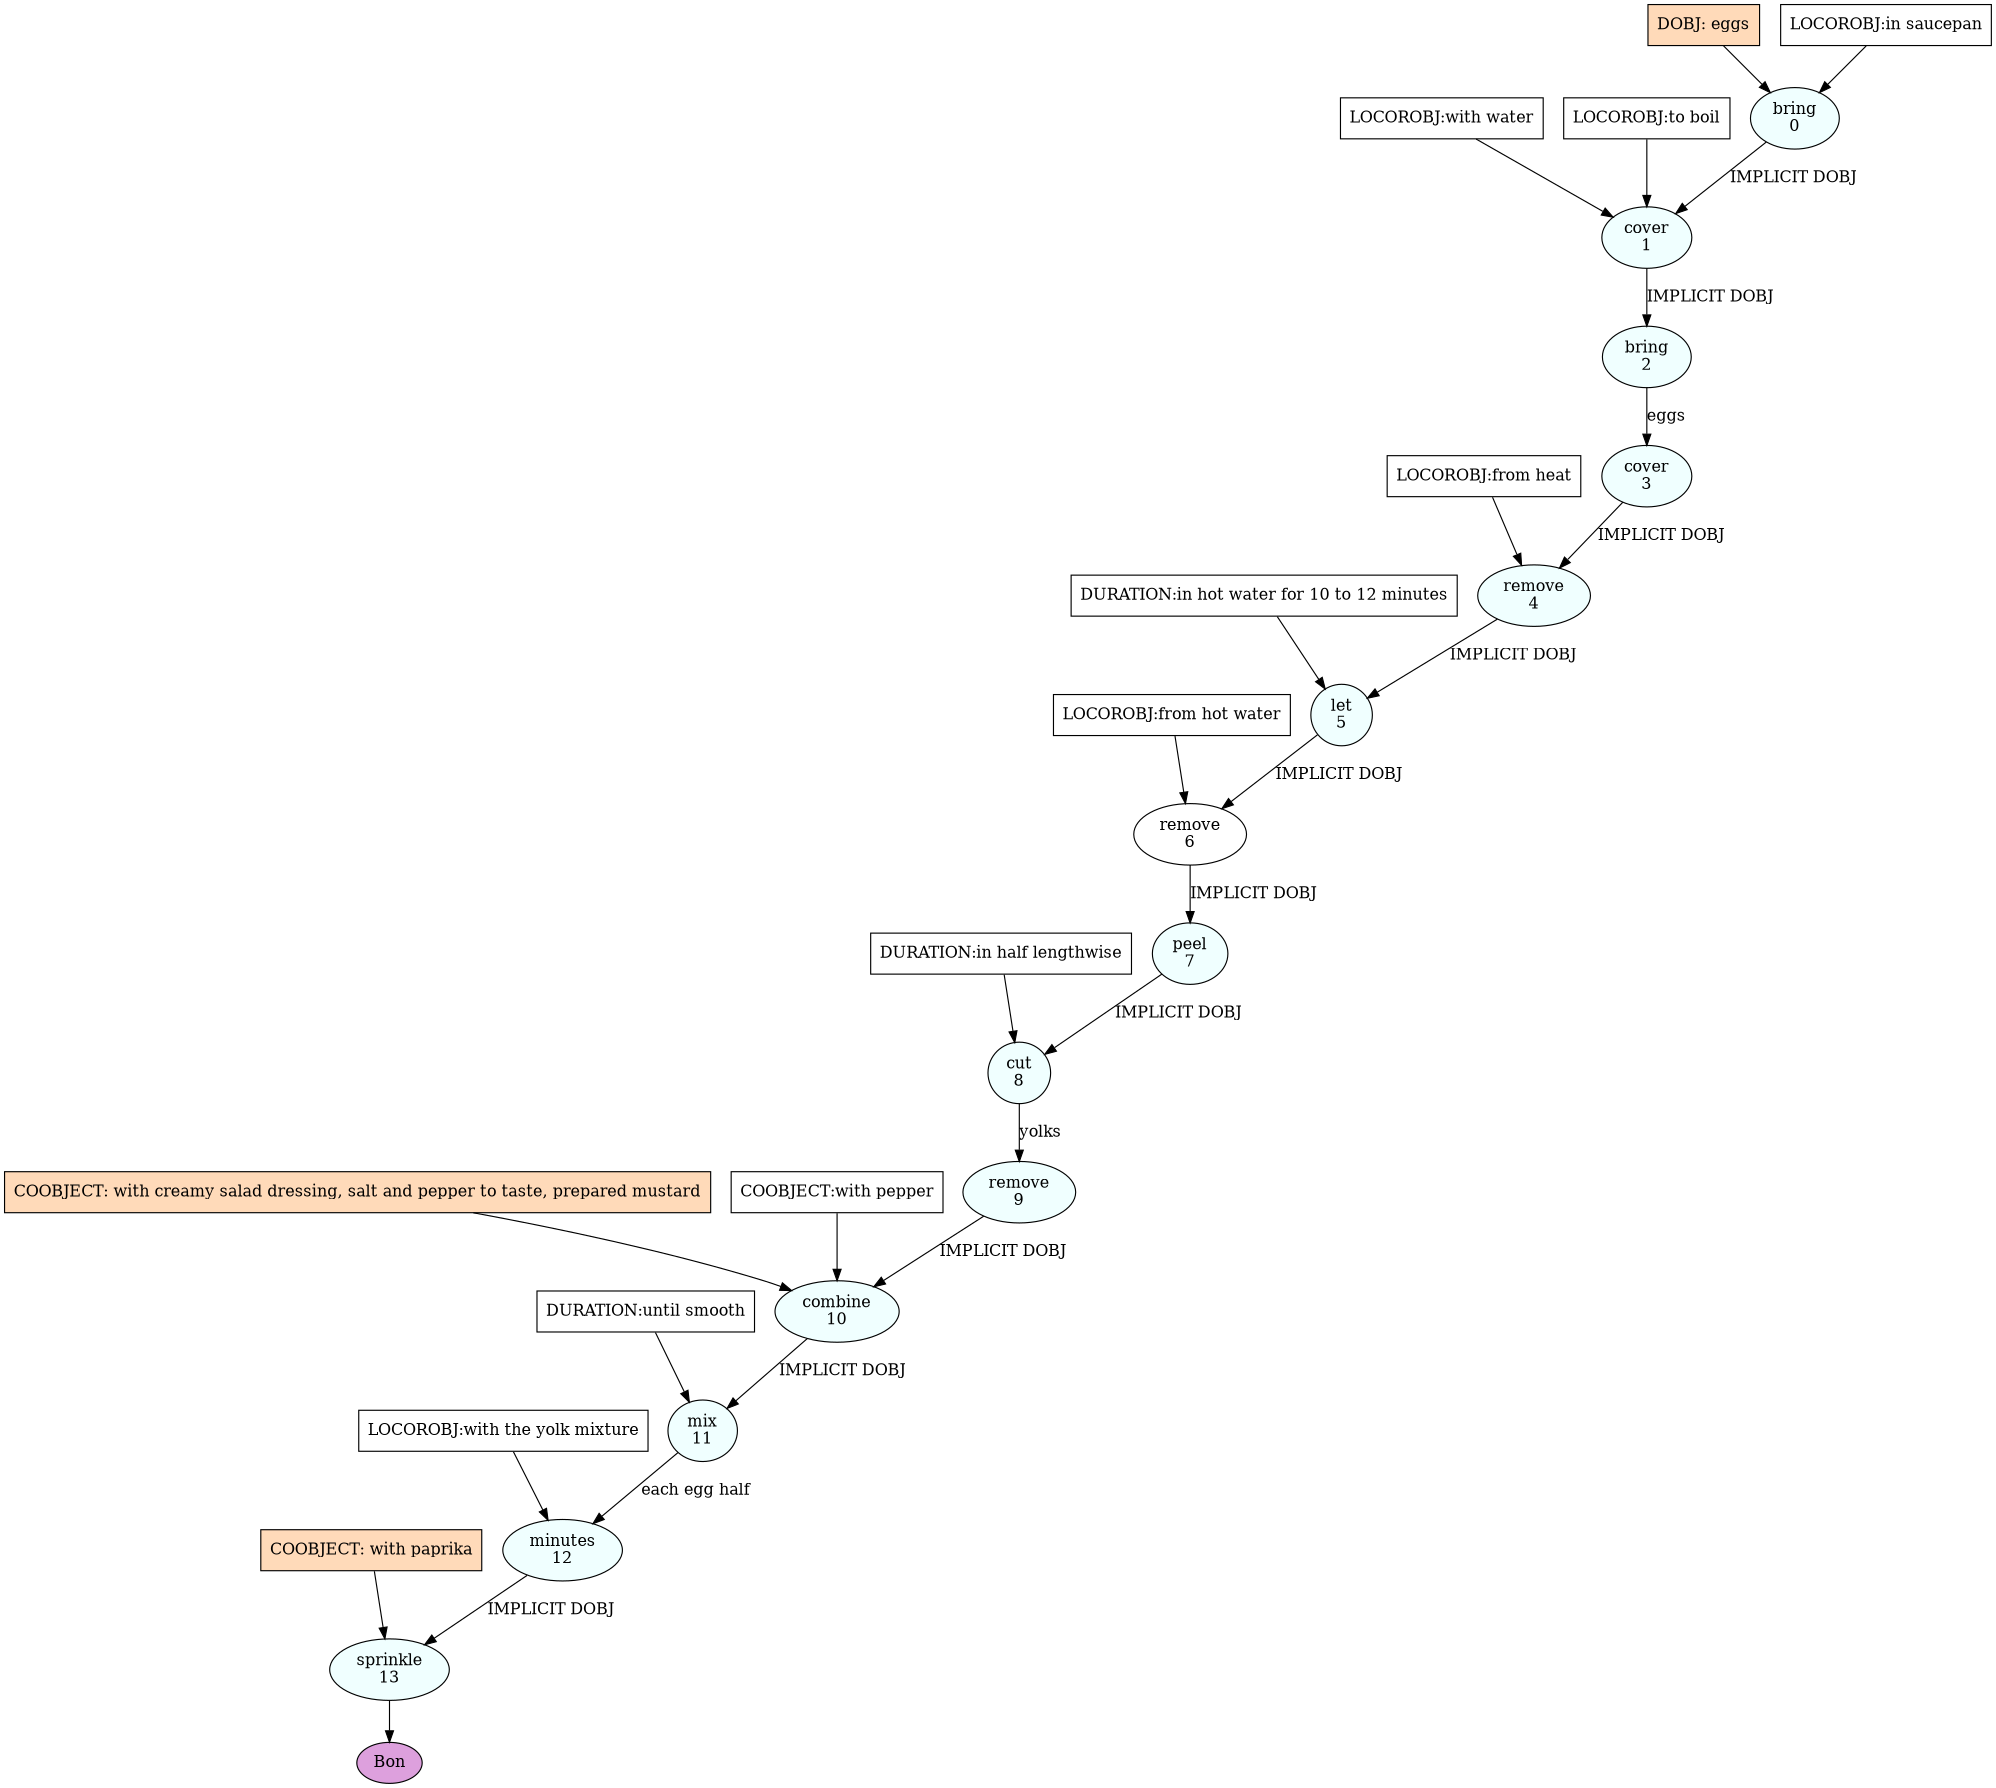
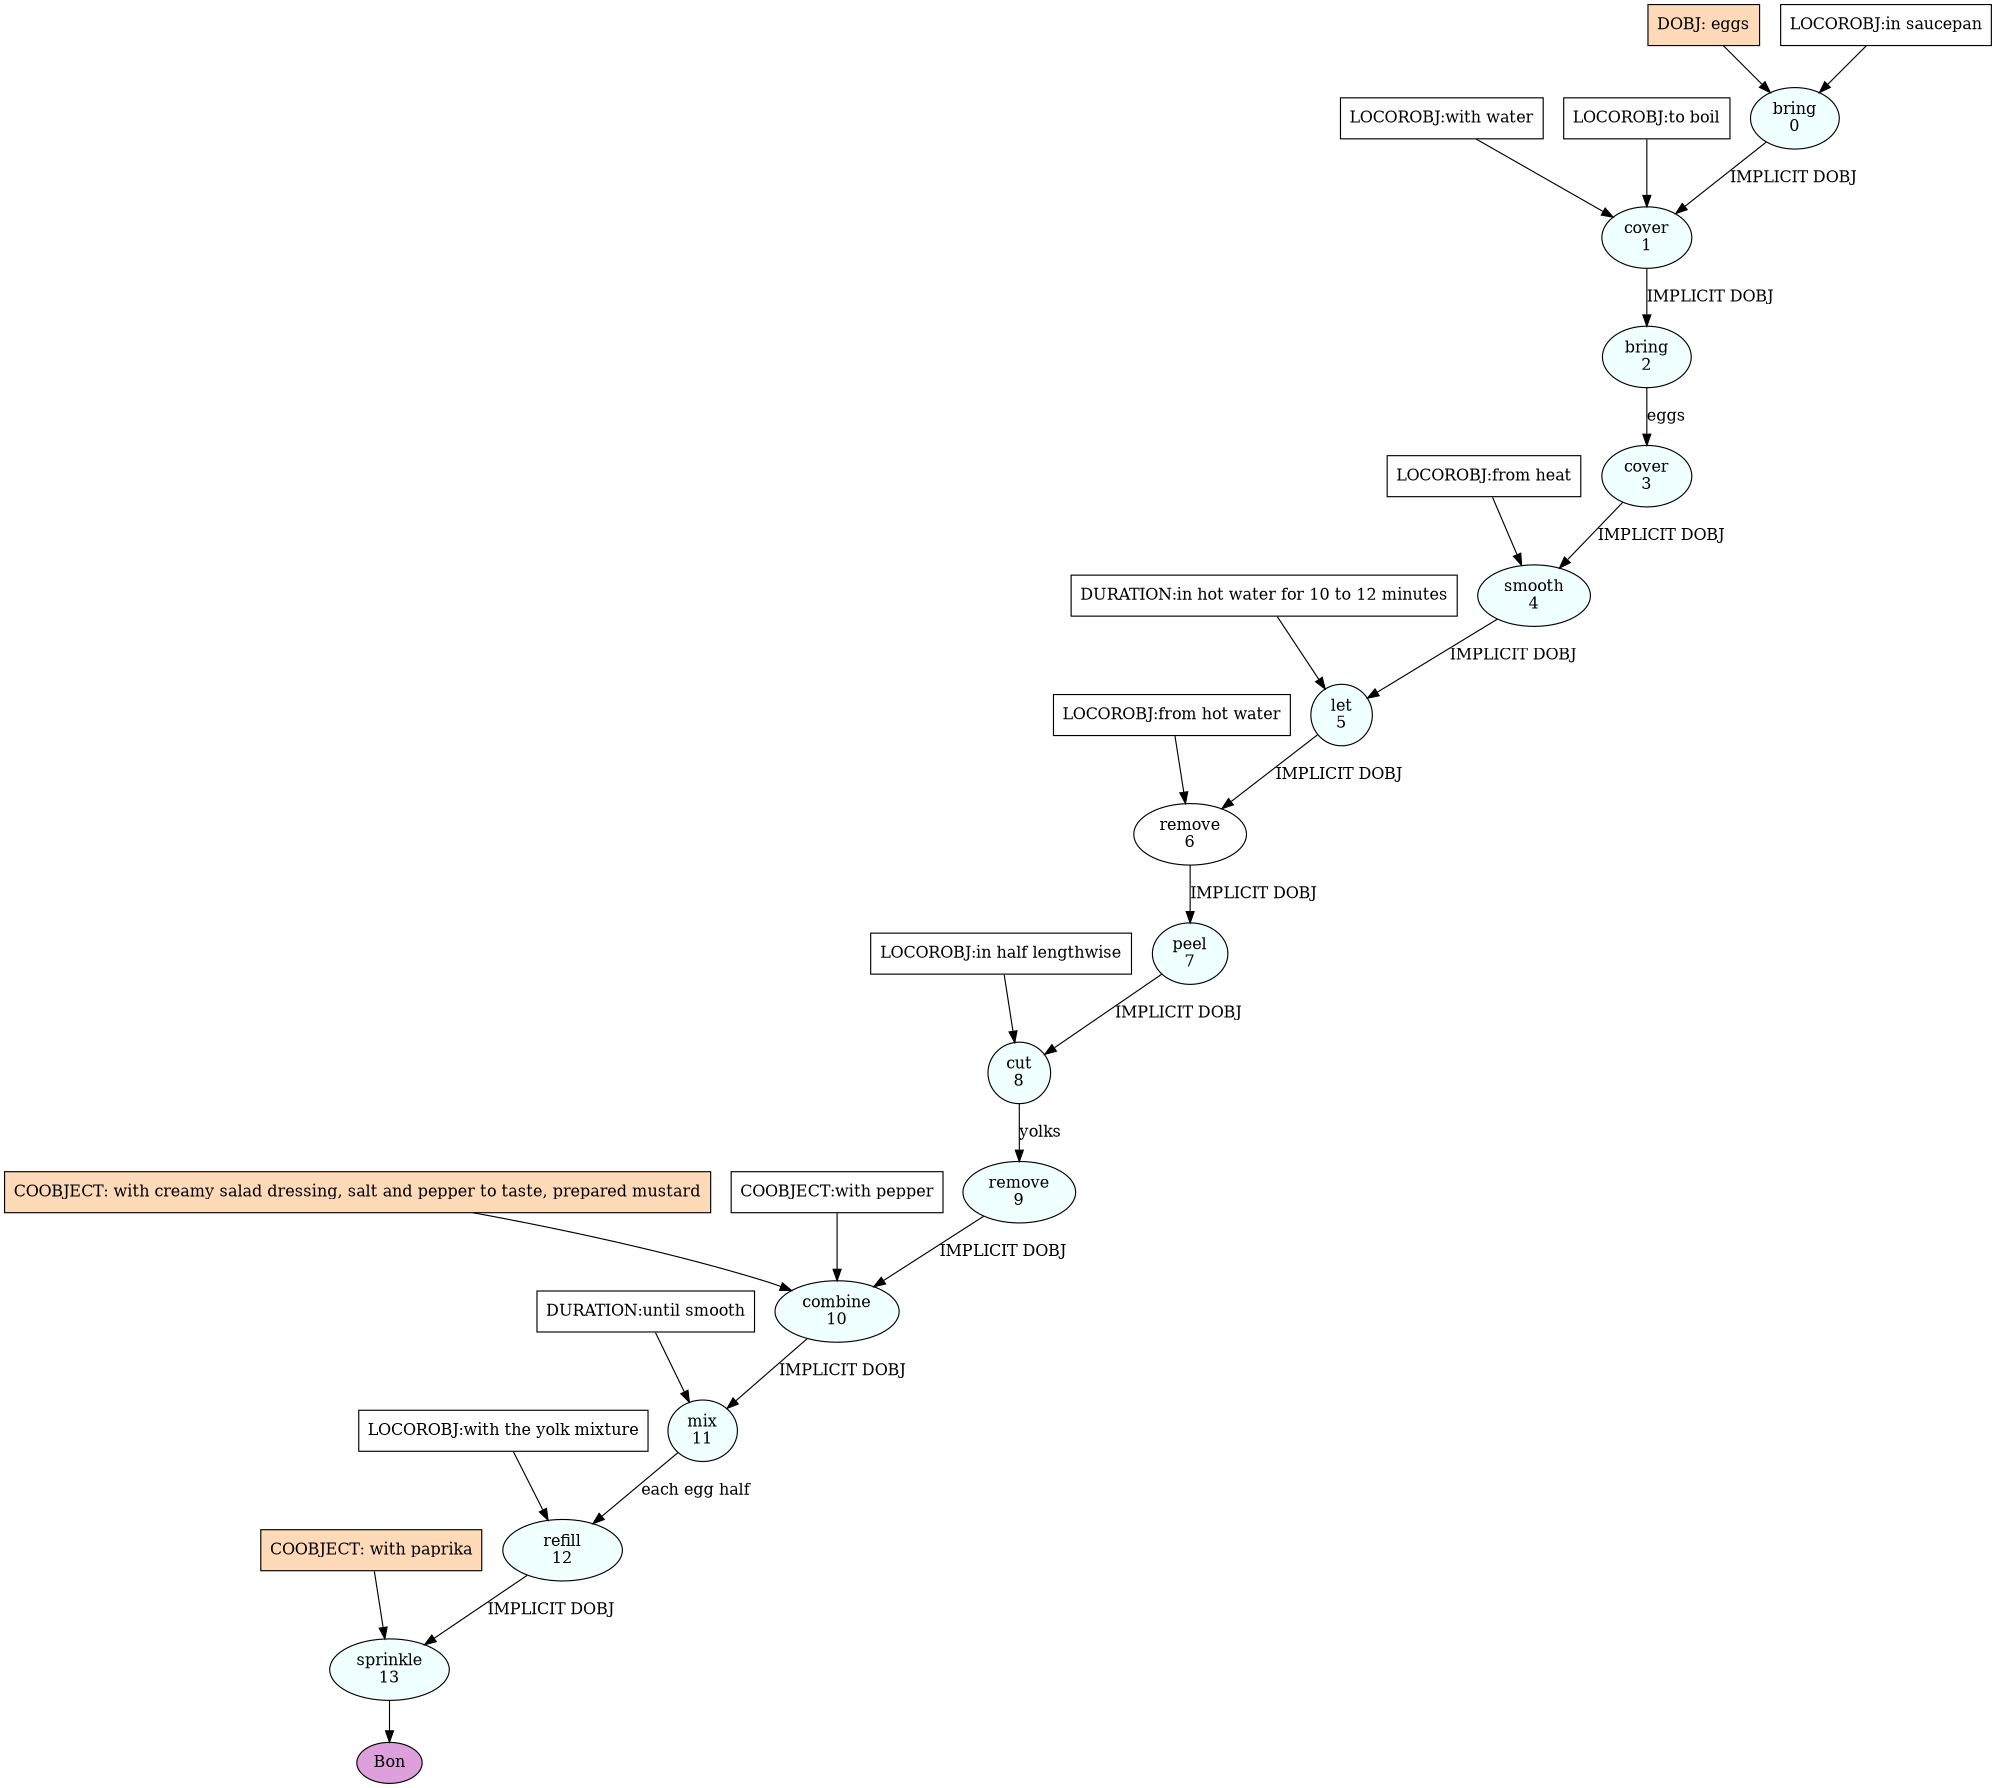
node "remove 4": label "remove 4" -> "smooth 4"
node "DURATION:in half lengthwise": label "DURATION:in half lengthwise" -> "LOCOROBJ:in half lengthwise"
node "minutes 12": label "minutes 12" -> "refill 12"
